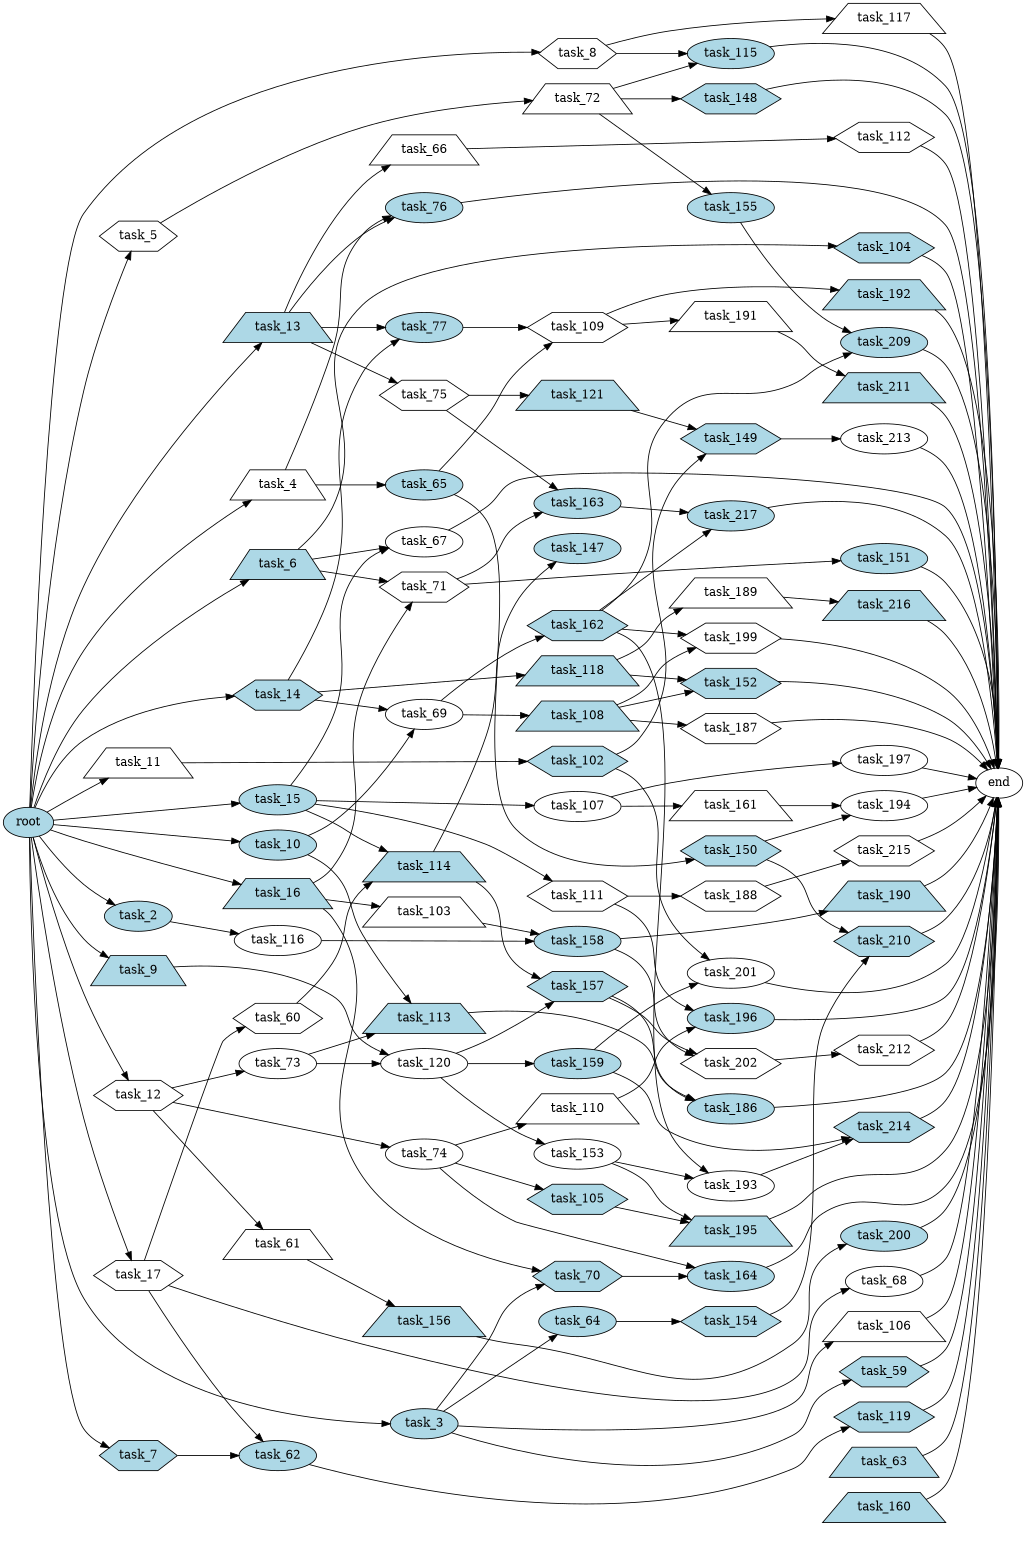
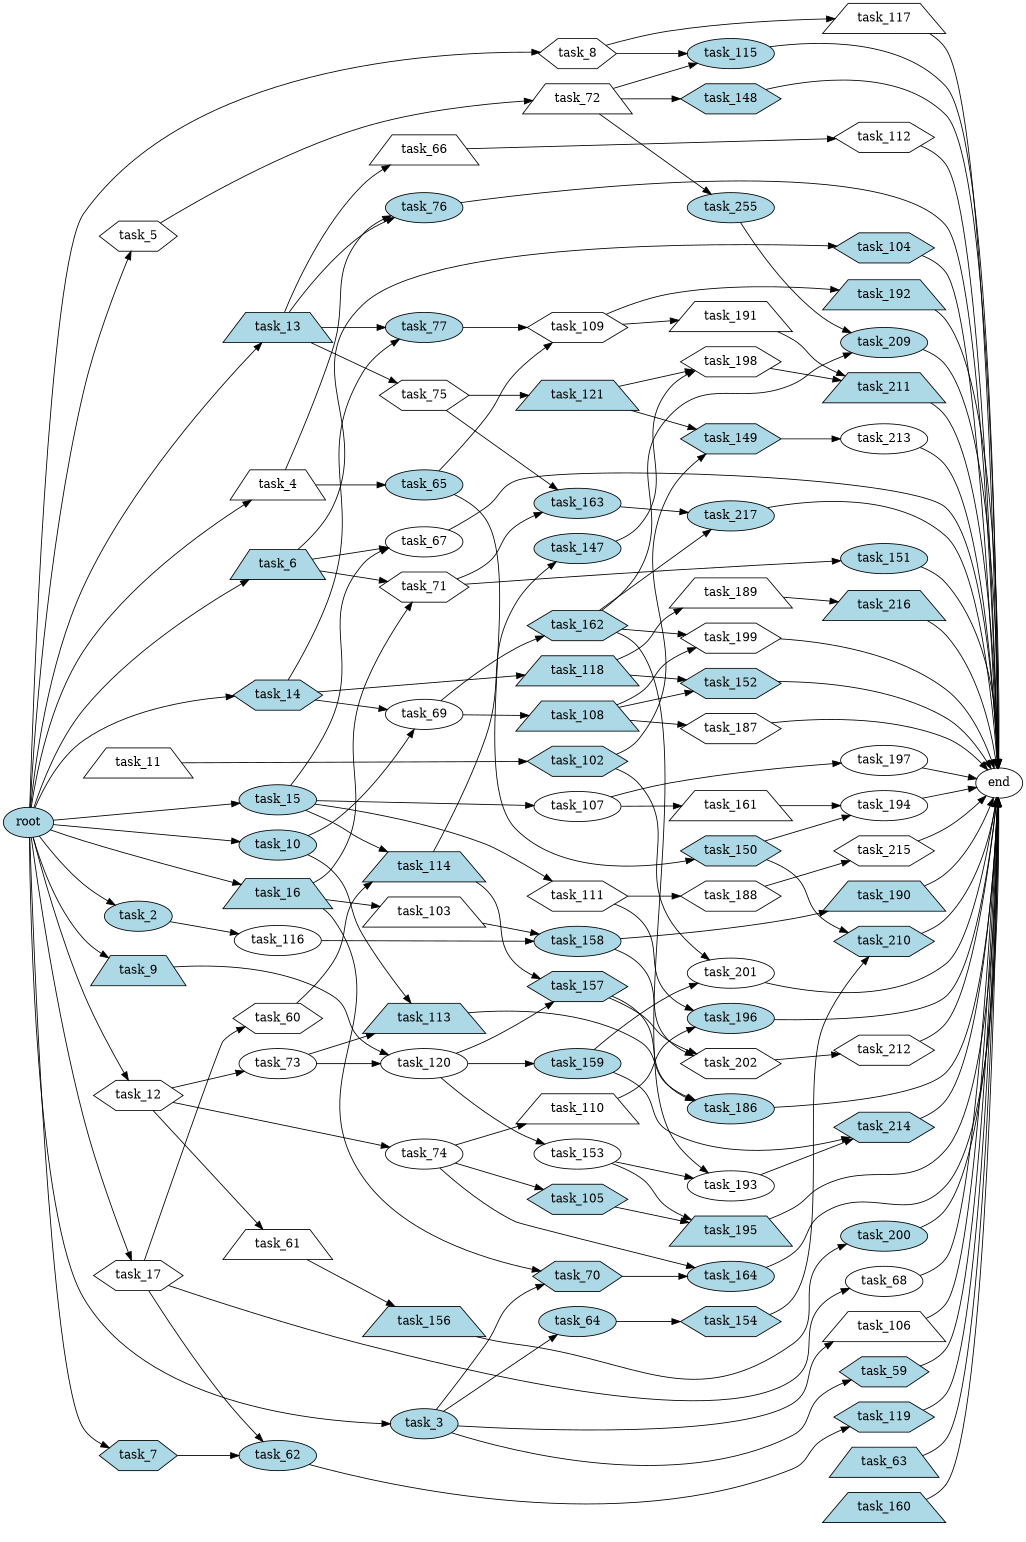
node "task_155": label "task_155" -> "task_255"
node "task_198": added
edge "root" -> "task_11": removed
